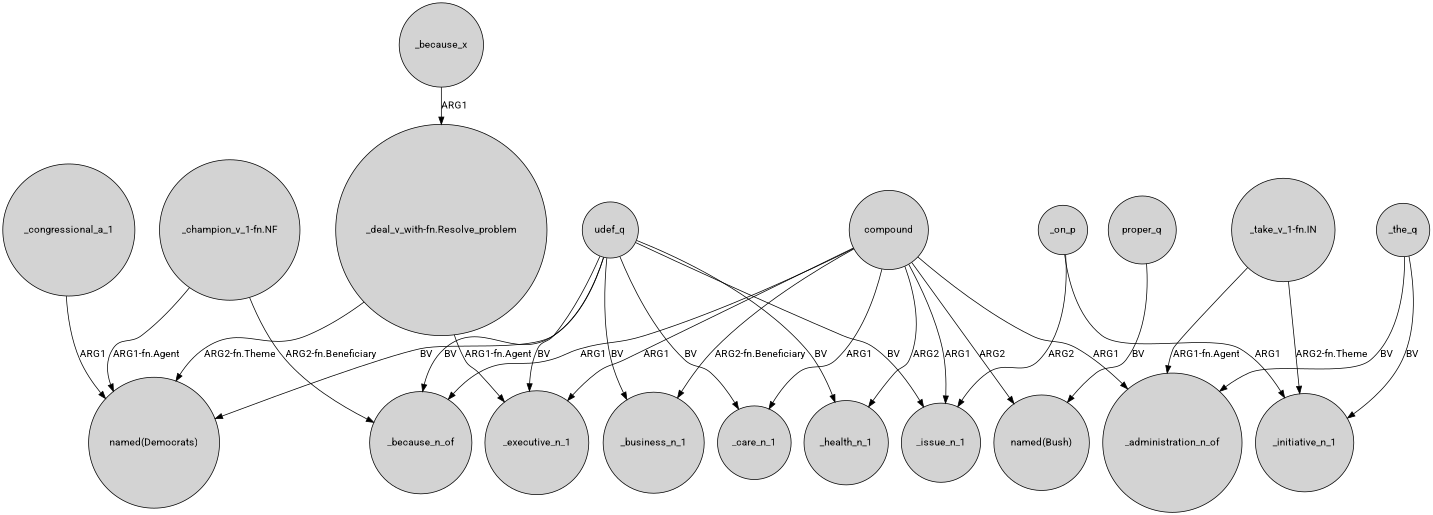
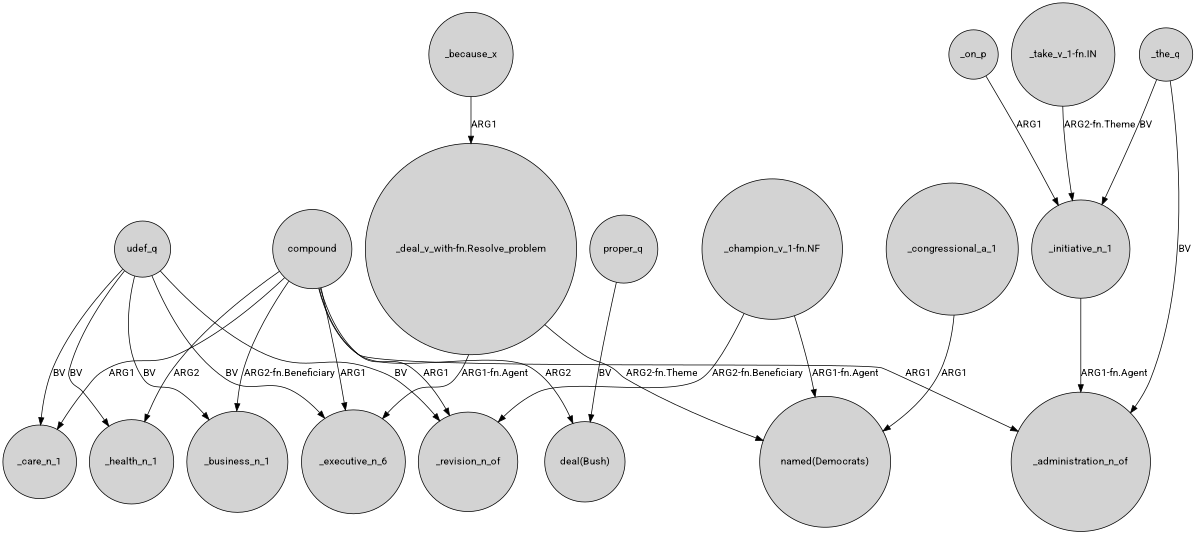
edge "_take_v_1-fn.IN" -> "_administration_n_of": now "_initiative_n_1" -> "_administration_n_of"
edge "udef_q" -> "named(Democrats)": removed, label "BV"
node "_because_n_of": label "_because_n_of" -> "_revision_n_of"
node "_executive_n_1": label "_executive_n_1" -> "_executive_n_6"
node "_issue_n_1": removed
node "named(Bush)": label "named(Bush)" -> "deal(Bush)"
